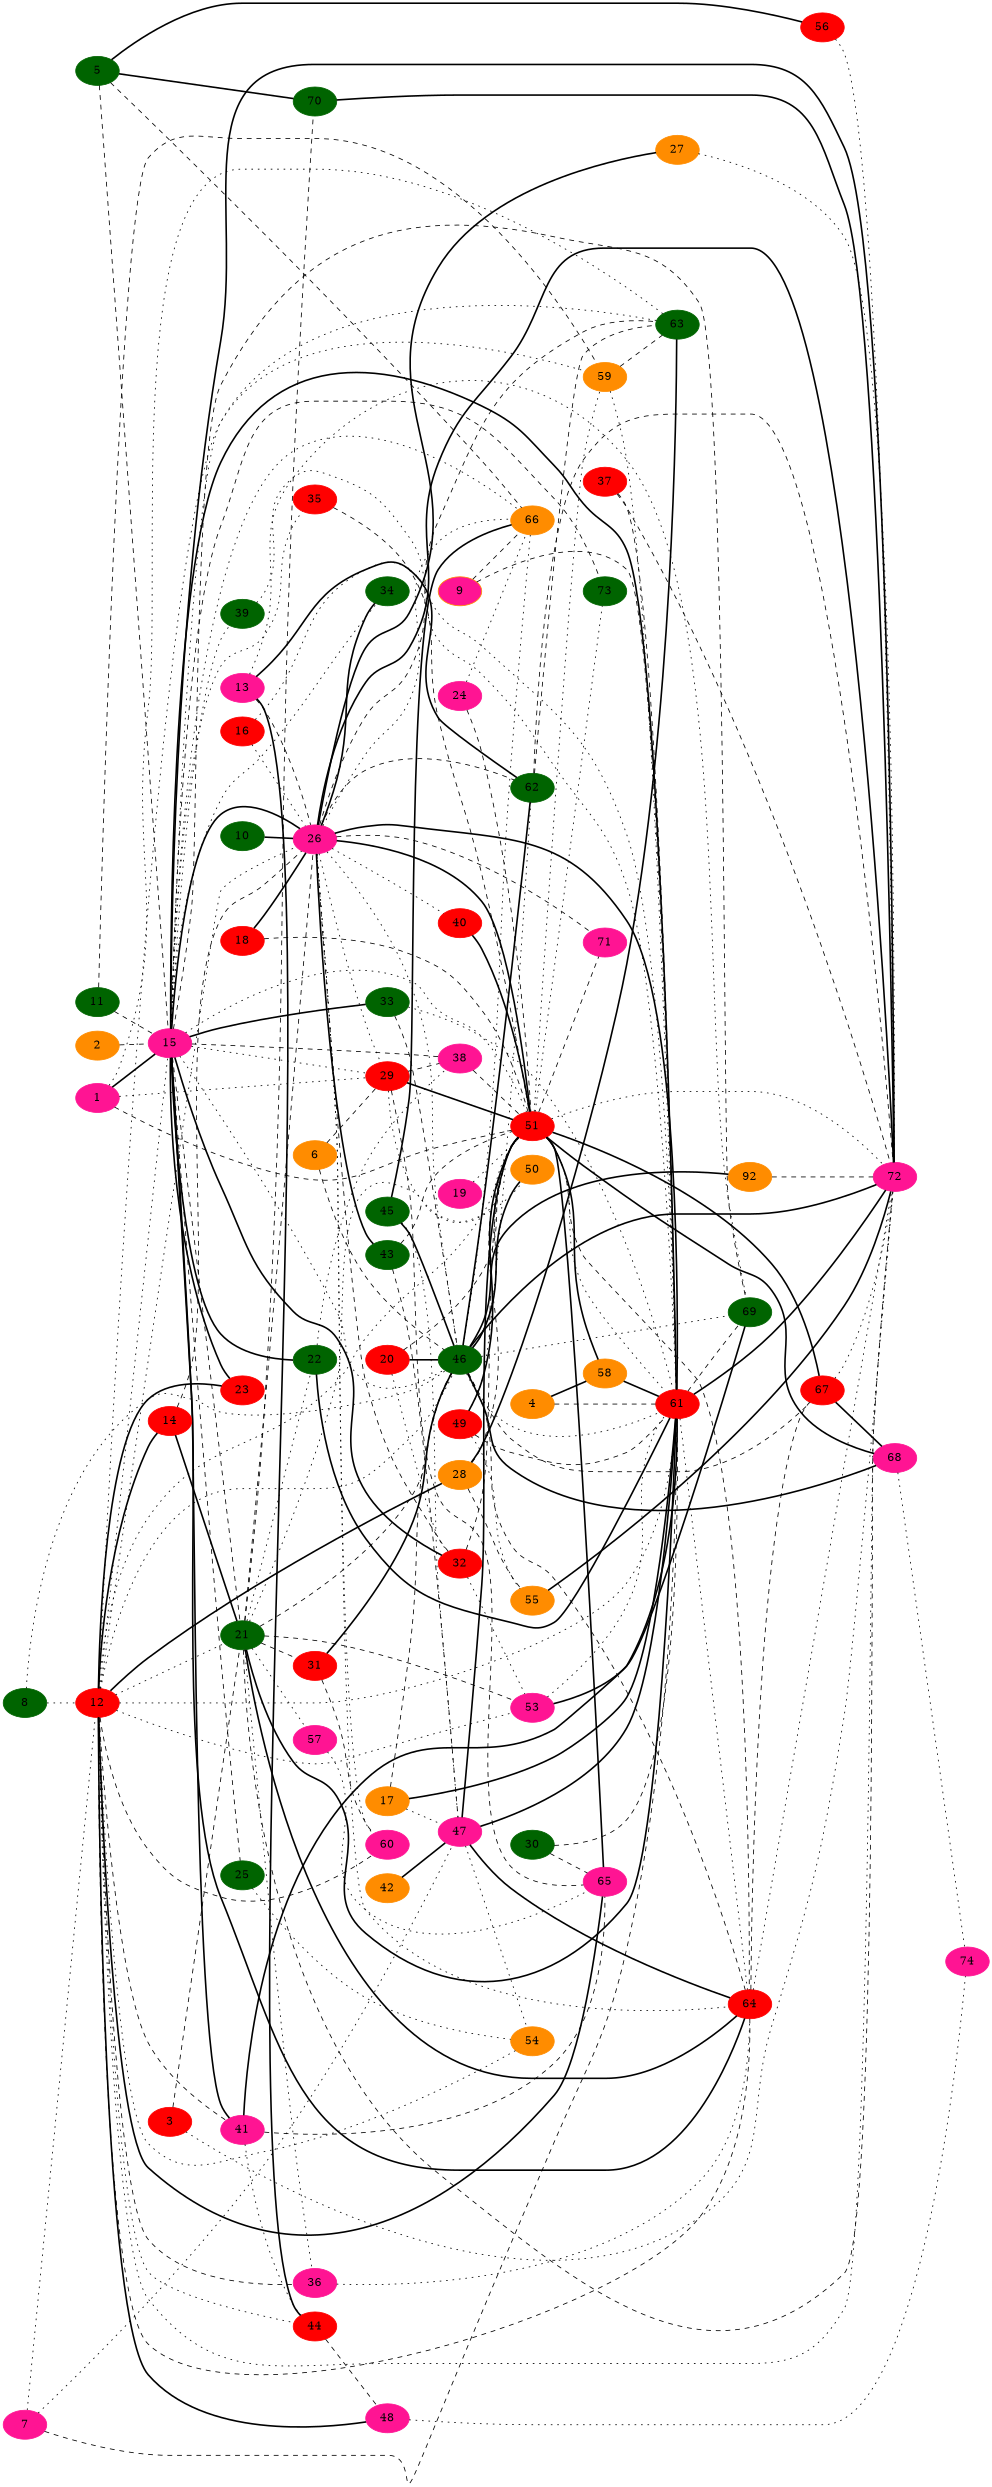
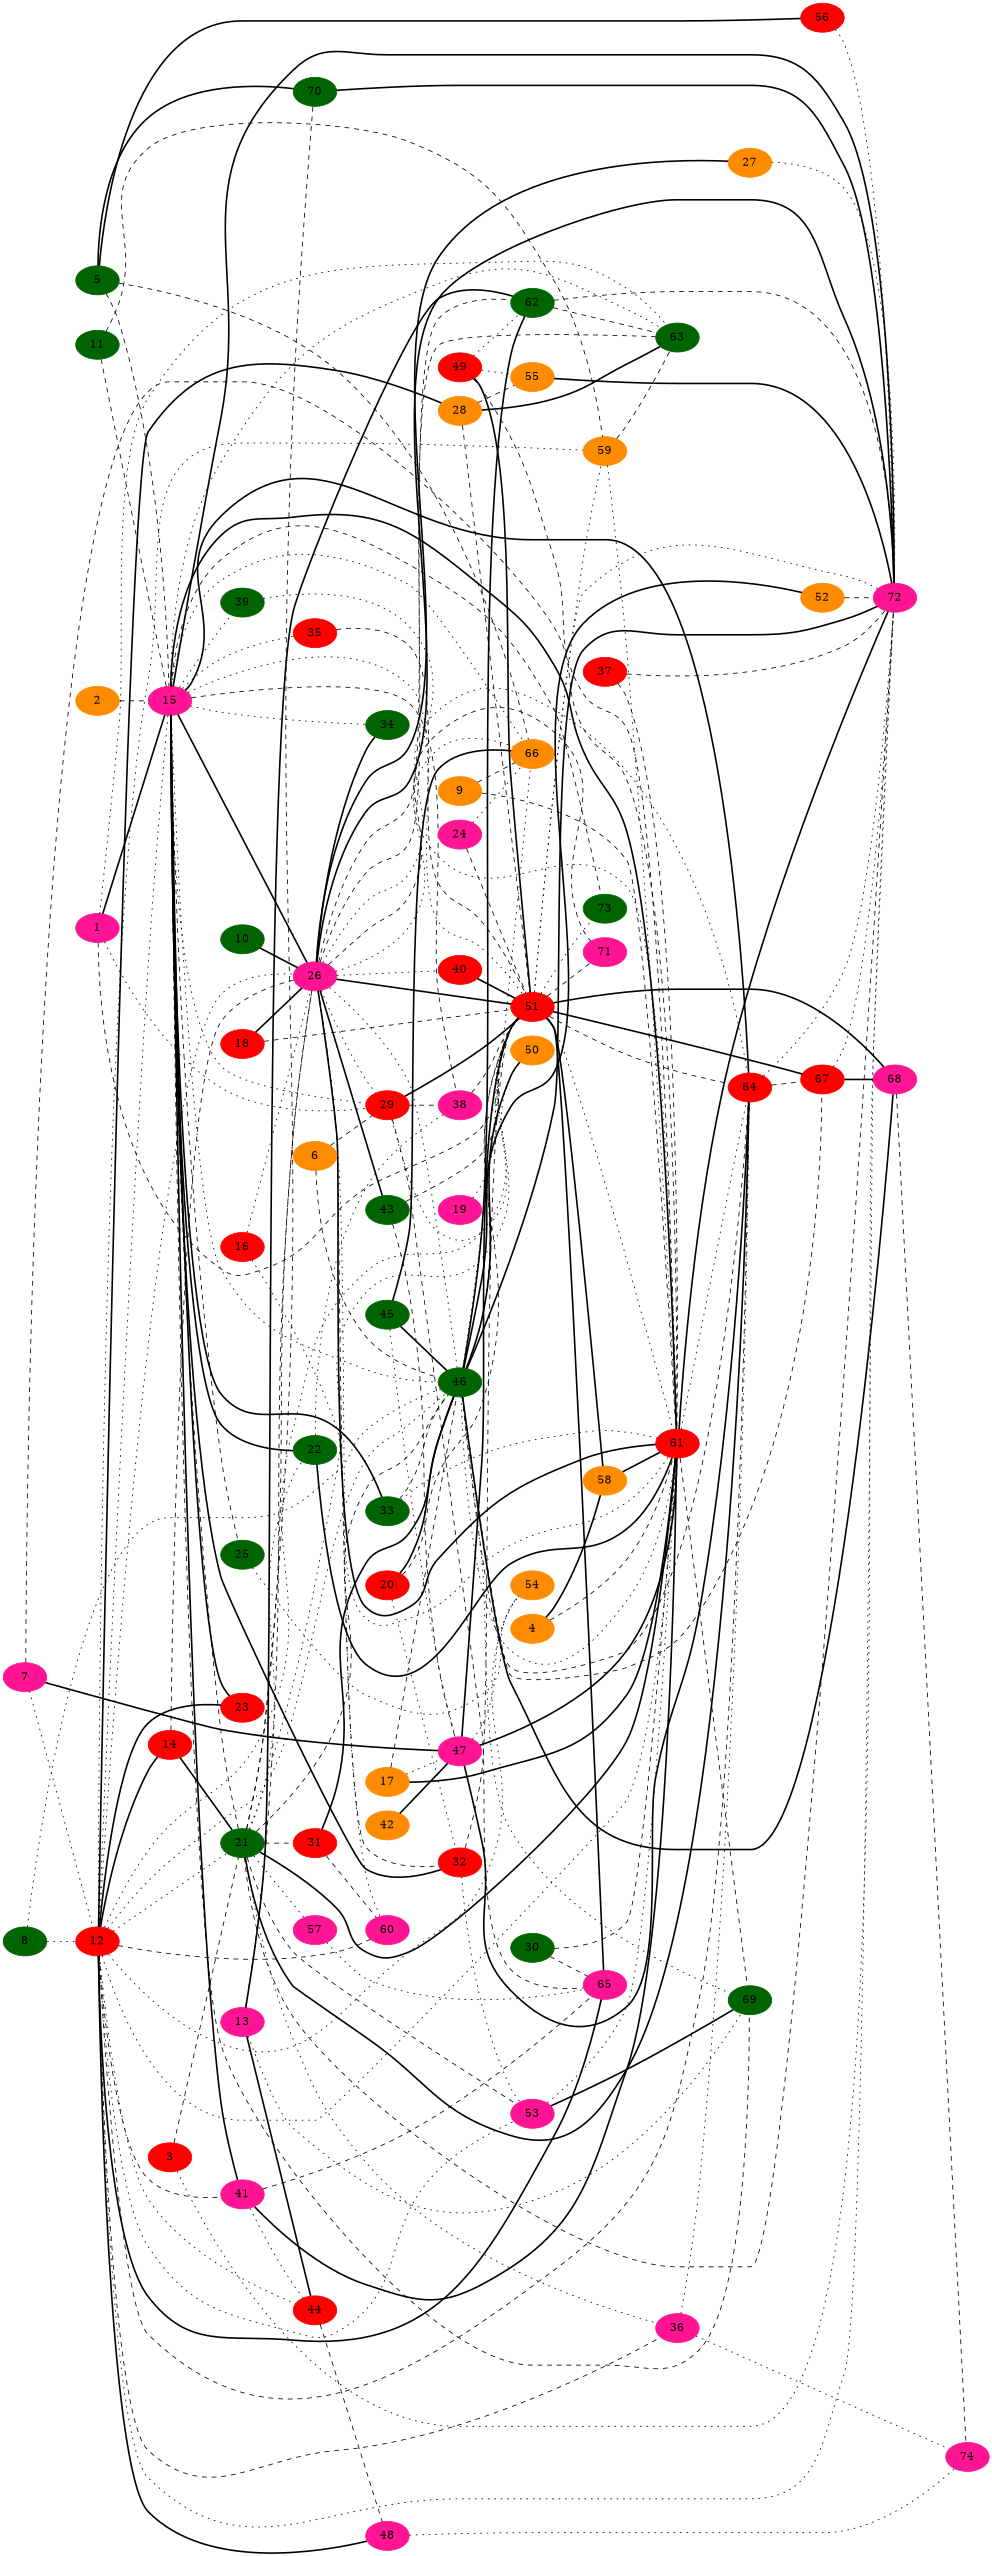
node "9": fillcolor deeppink -> darkorange
node "92": label "92" -> "52"
edge "68" -- "74": style dotted -> dashed
edge "47" -- "7": style dotted -> bold
edge "36" -- "74": added
